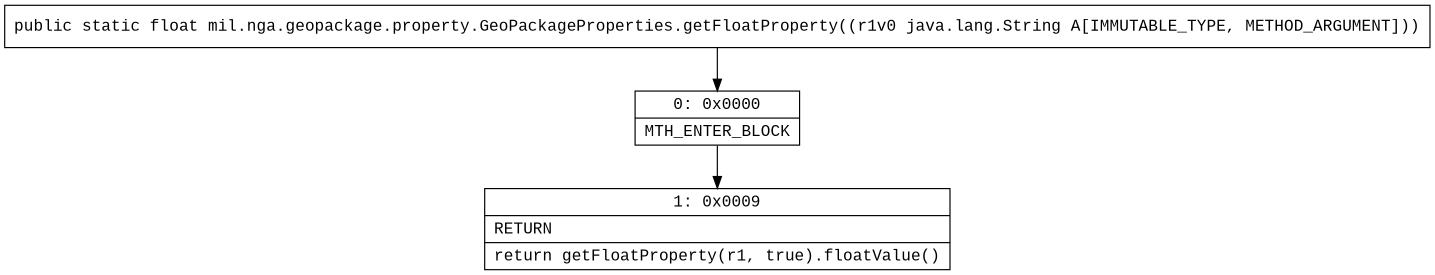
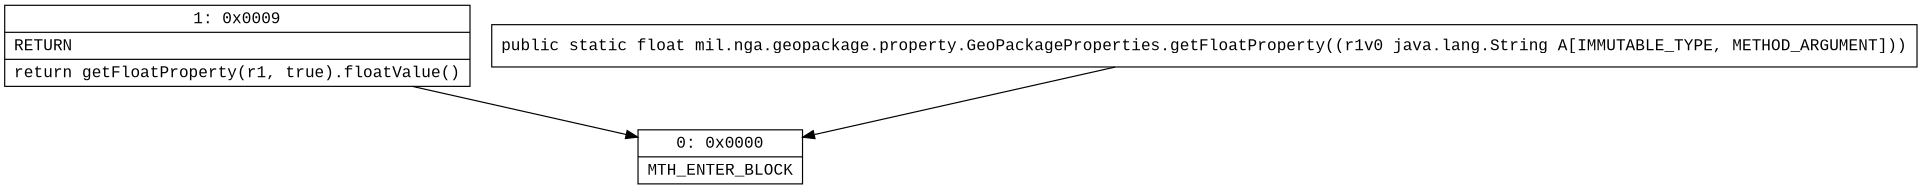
edge "0: 0x0000" -> "1: 0x0009": reversed
